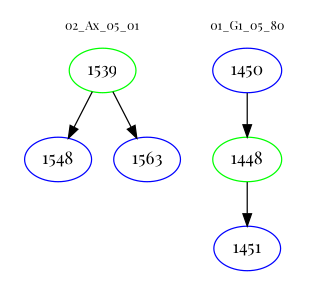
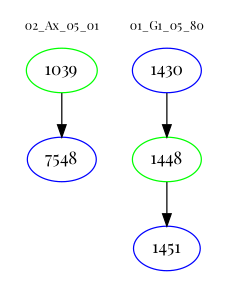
node "1539": label "1539" -> "1039"
node "1450": label "1450" -> "1430"
node "1548": label "1548" -> "7548"
node "1563": removed
